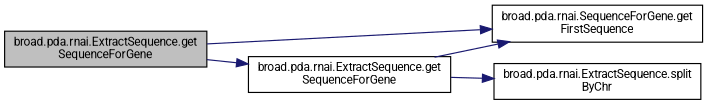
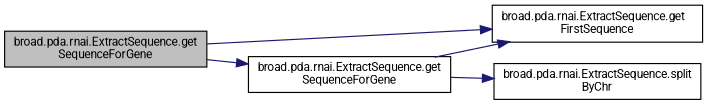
node "broad.pda.rnai.SequenceForGene.get FirstSequence": label "broad.pda.rnai.SequenceForGene.get FirstSequence" -> "broad.pda.rnai.ExtractSequence.get FirstSequence"
